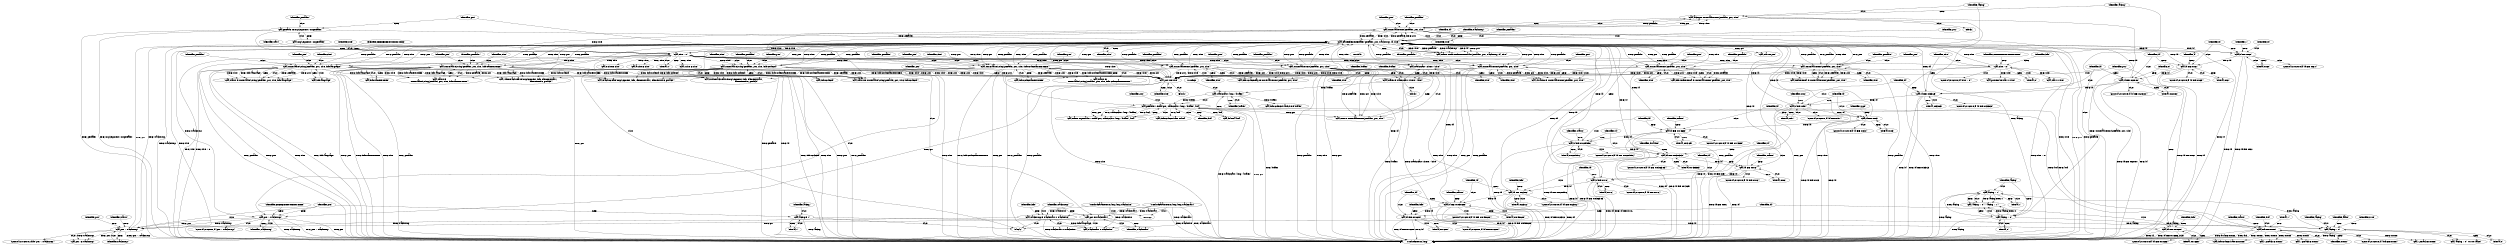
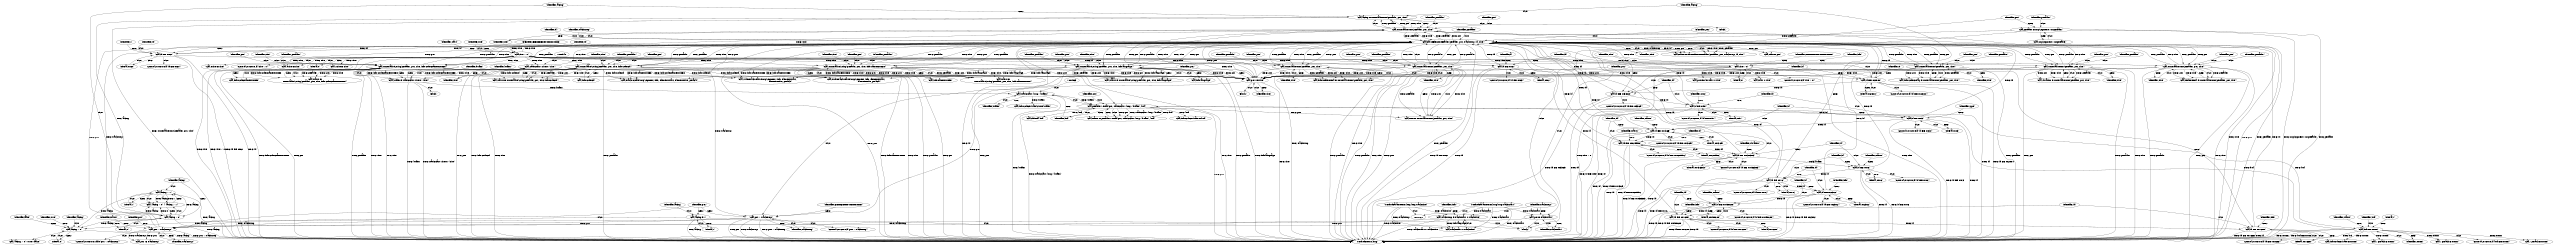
node "(ControlStructure,if (size < 0))": added
node "(Literal,0x33C5)": removed
edge "(Call,id == 0x03E383)" -> "(Call,id == 0x06)": label "DDG: id" -> "DDG: buflen"
edge "(MethodParameterIn,long long track_size)" -> "(Call,track_start + track_size)": label "DDG: track_size" -> "DDG: track_stop"
